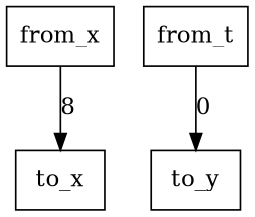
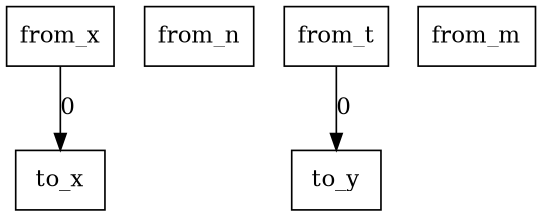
node "from_n": added
node "from_m": added
edge "from_x" -> "to_x": label "8" -> "0"
